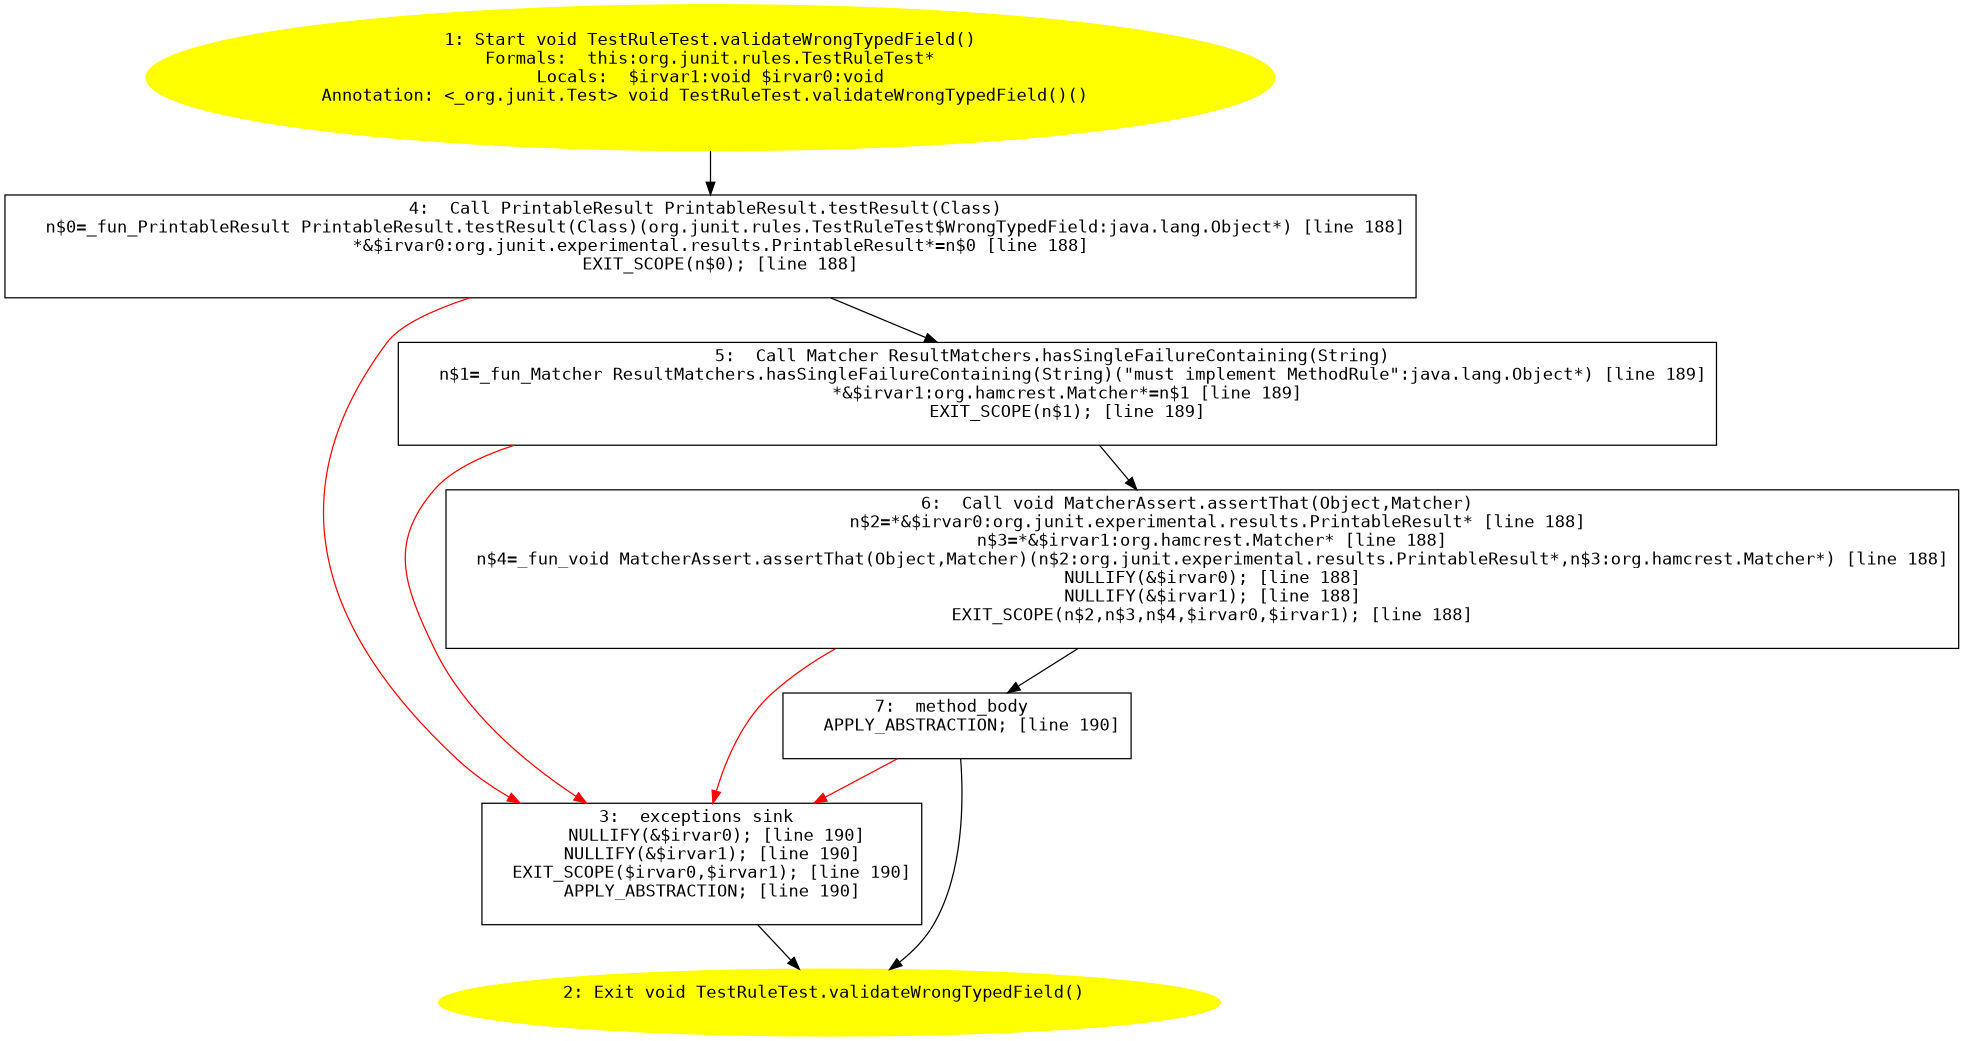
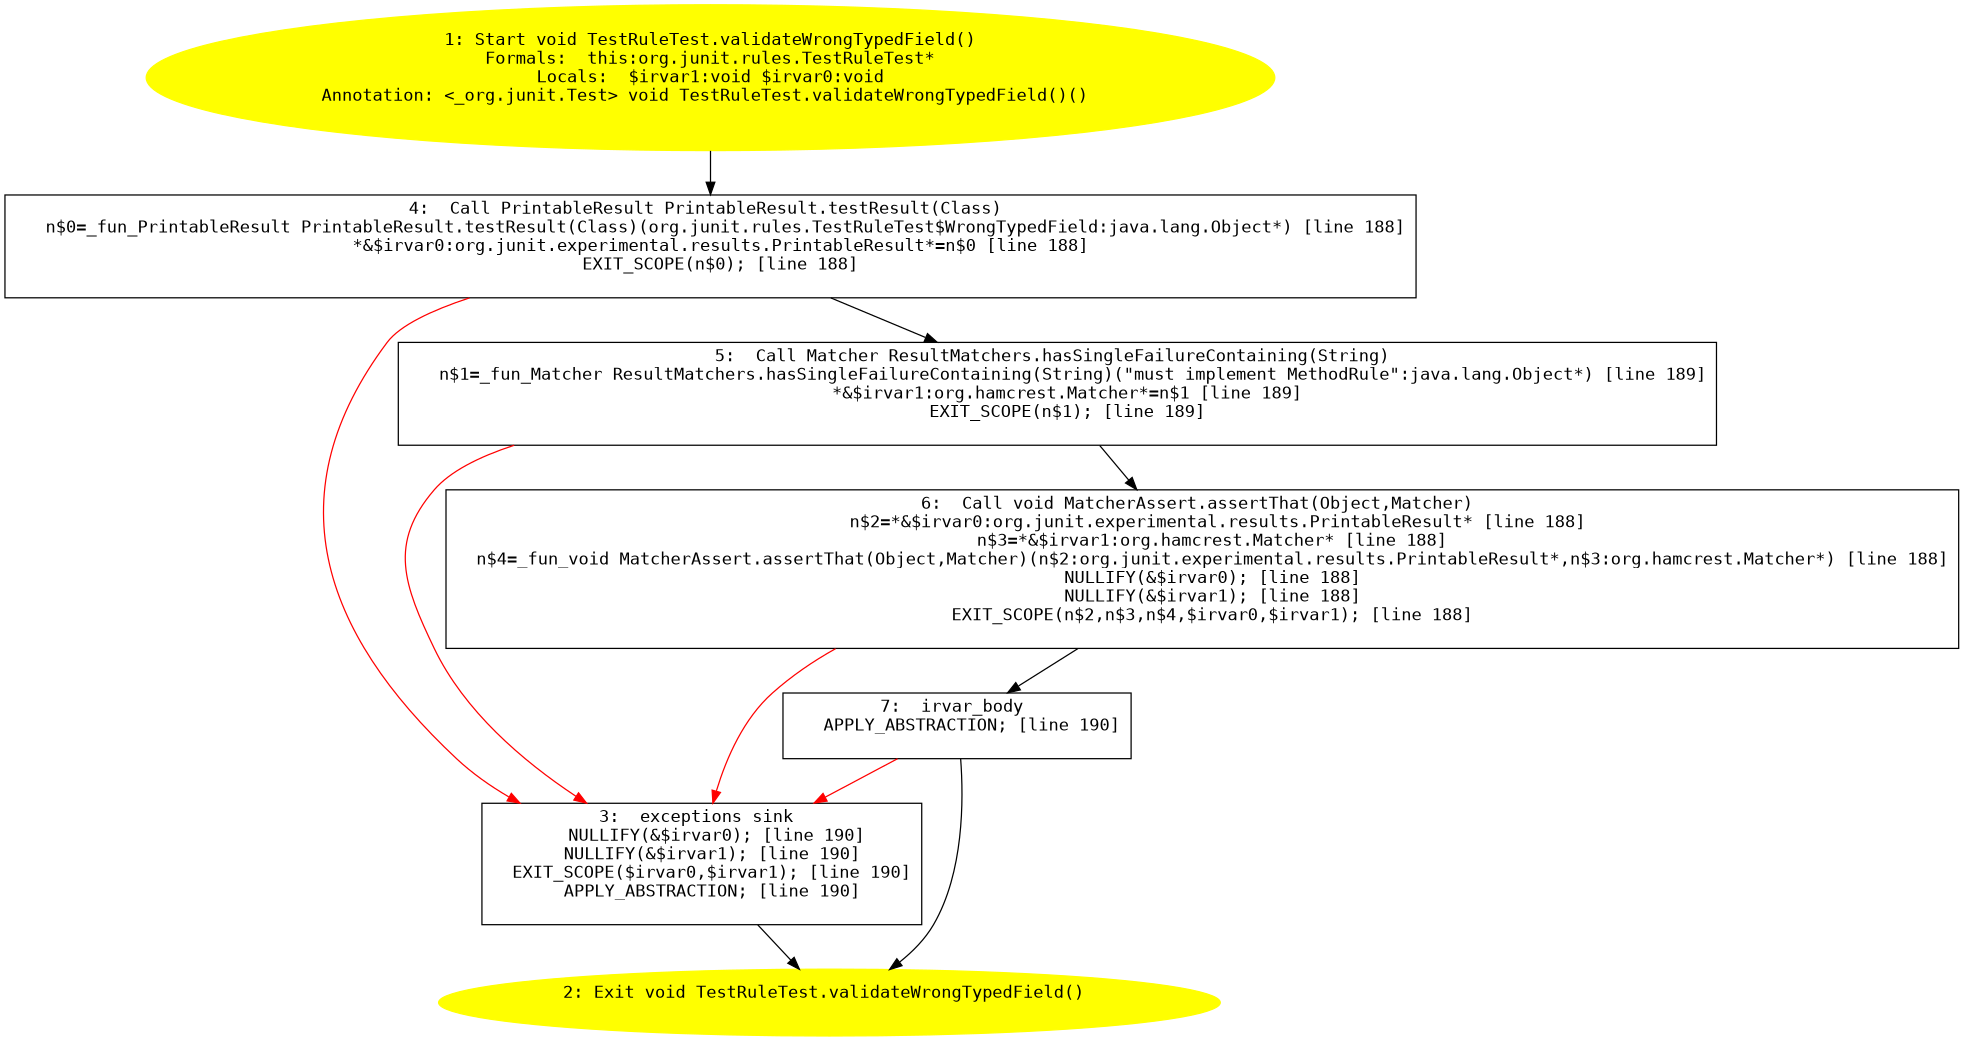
node "7:  method_body APPLY_ABSTRACTION; [line 190]": label "7:  method_body APPLY_ABSTRACTION; [line 190]" -> "7:  irvar_body APPLY_ABSTRACTION; [line 190]"
